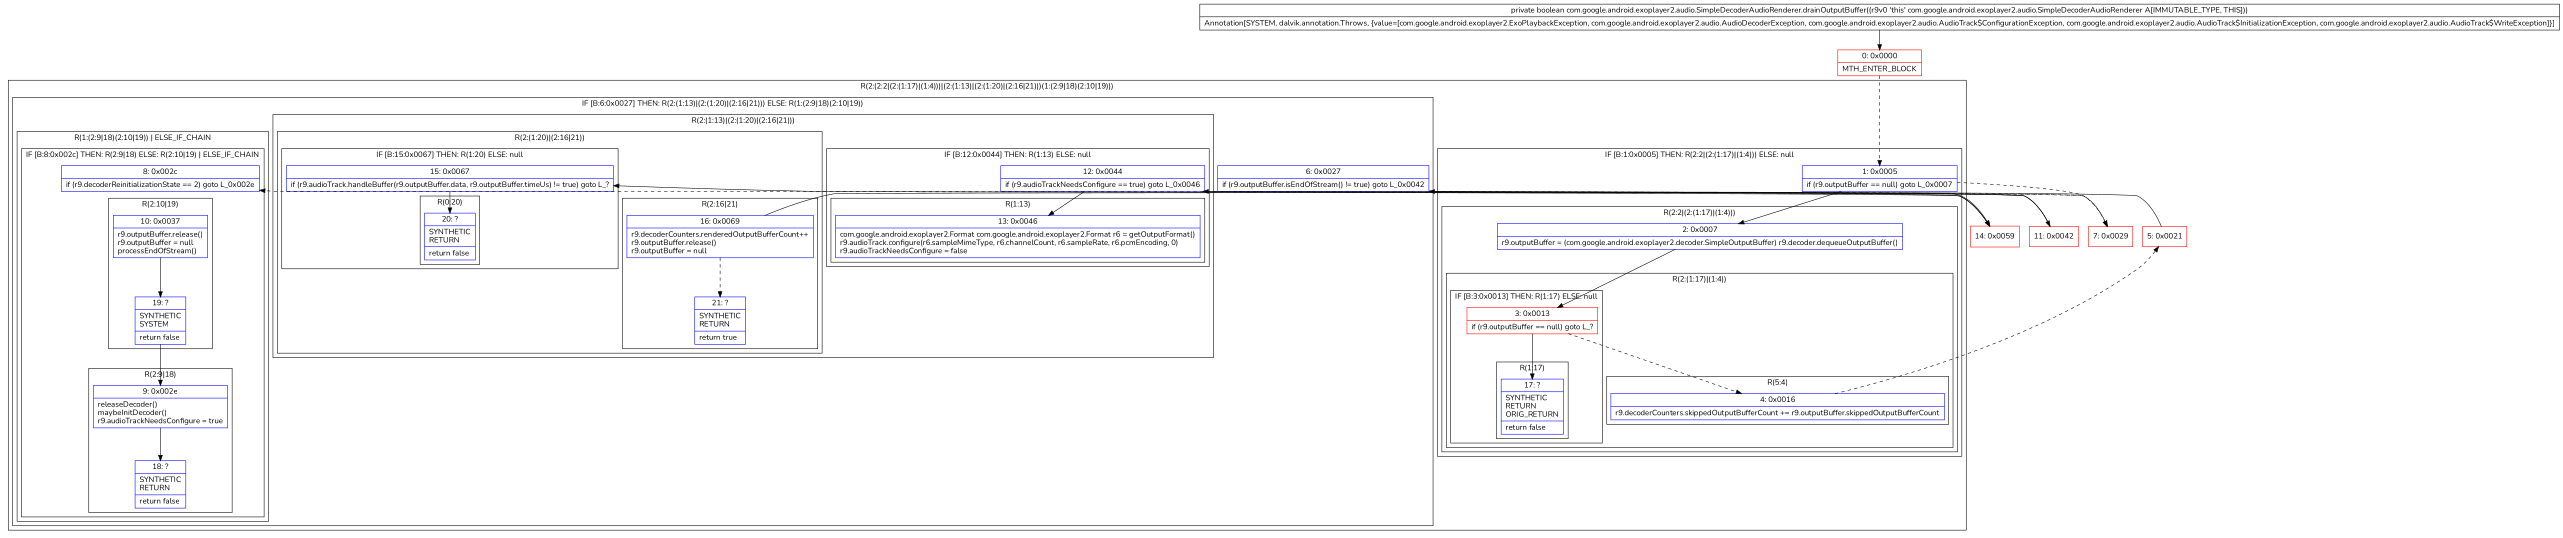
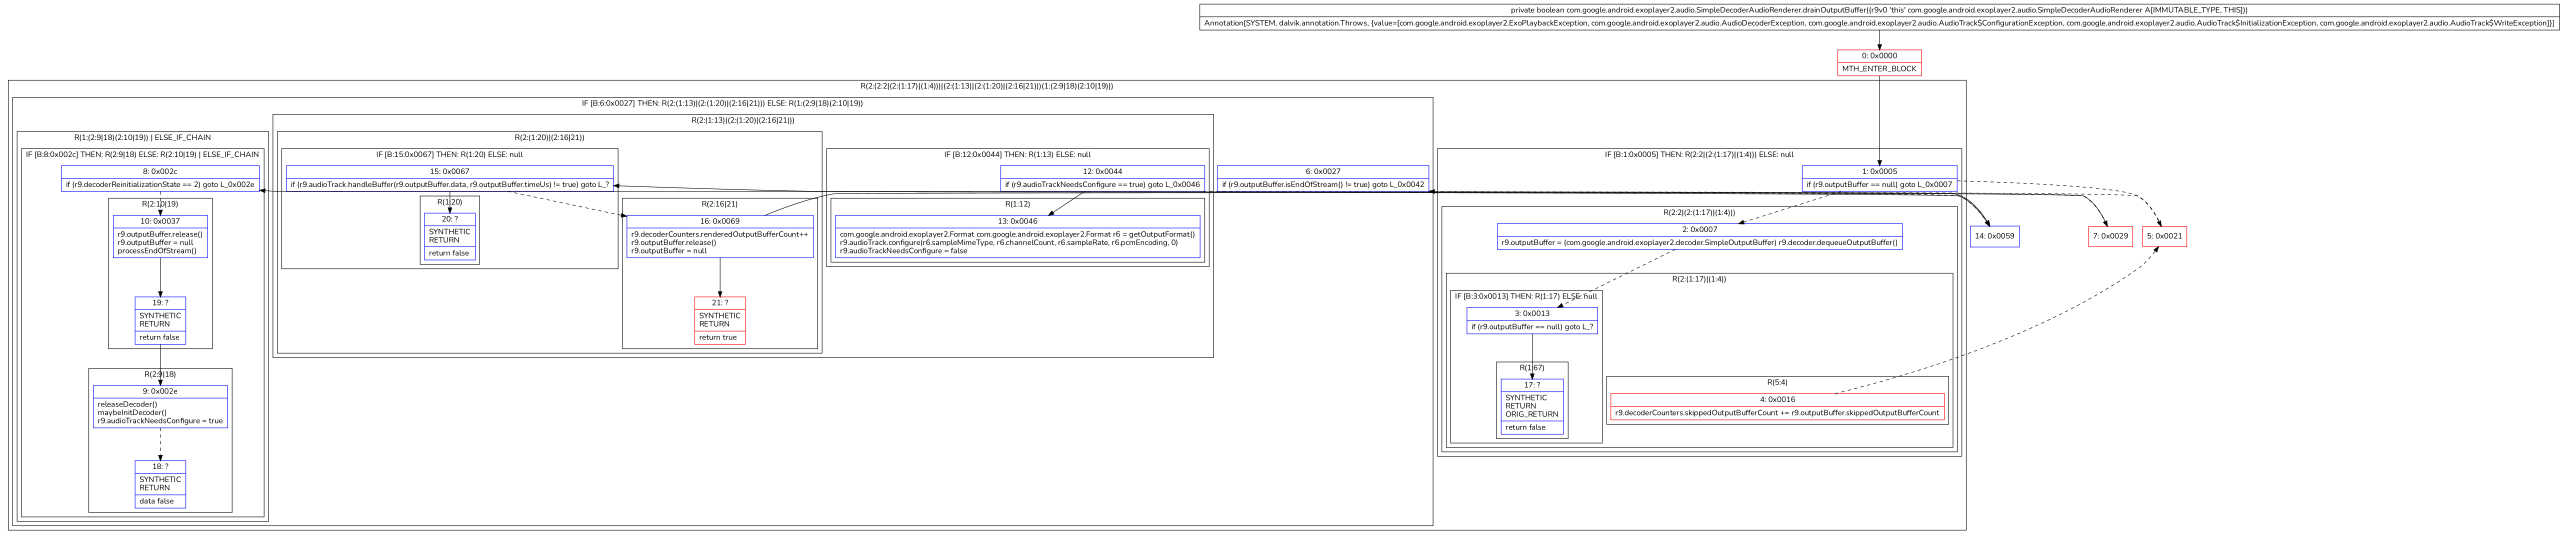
edge "0: 0x0000" -> "1: 0x0005": style dashed -> solid
edge "1: 0x0005" -> "7: 0x0029": now "1: 0x0005" -> "5: 0x0021"
edge "7: 0x0029" -> "8: 0x002c": style dashed -> solid
edge "12: 0x0044" -> "14: 0x0059": style solid -> dashed
edge "5: 0x0021" -> "6: 0x0027": style solid -> dashed
edge "8: 0x002c" -> "10: 0x0037": added
cluster "R(0:20)": label "R(0:20)" -> "R(1:20)"
edge "15: 0x0067" -> "16: 0x0069": added
cluster "R(1:13)": label "R(1:13)" -> "R(1:12)"
edge "1: 0x0005" -> "2: 0x0007": style solid -> dashed
node "14: 0x0059": color red -> blue
node "11: 0x0042": removed
edge "16: 0x0069" -> "21: ?": style dashed -> solid
edge "2: 0x0007" -> "3: 0x0013": style solid -> dashed
node "21: ?": color blue -> red
node "3: 0x0013": color red -> blue
node "19: ?": text "SYSTEM" -> "RETURN"
edge "3: 0x0013" -> "4: 0x0016": removed
cluster "R(1:17)": label "R(1:17)" -> "R(1:67)"
node "4: 0x0016": color blue -> red
edge "9: 0x002e" -> "18: ?": style solid -> dashed
node "18: ?": text "return false" -> "data false"
